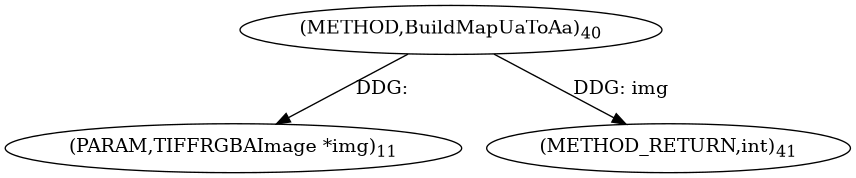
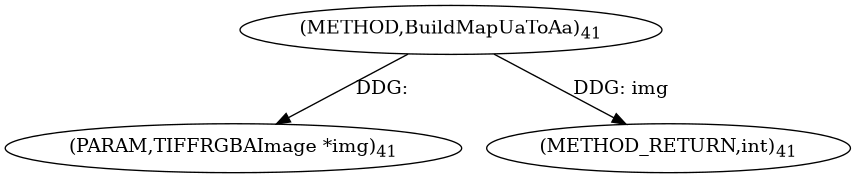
node "(METHOD,BuildMapUaToAa)": text "40" -> "41"
node "(PARAM,TIFFRGBAImage *img)": text "11" -> "41"
